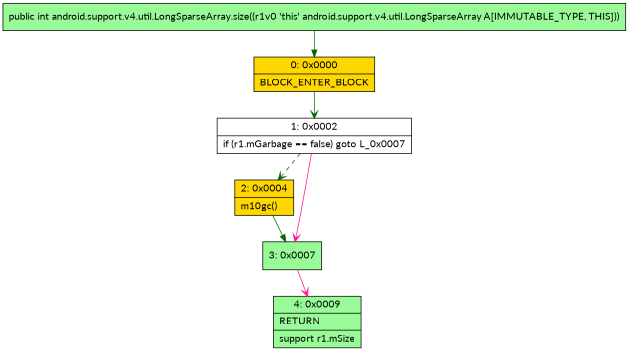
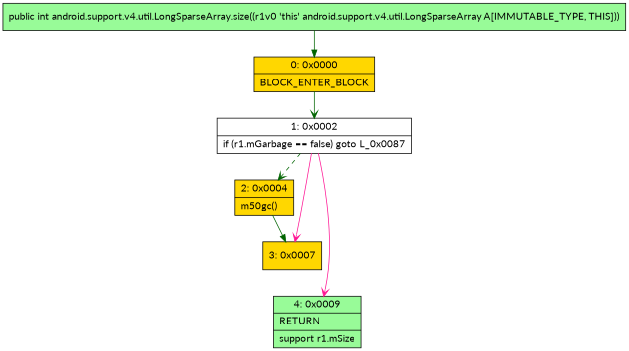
node "1: 0x0002": text "if (r1.mGarbage == false) goto L_0x0007" -> "if (r1.mGarbage == false) goto L_0x0087"
node "2: 0x0004": text "m10gc()" -> "m50gc()"
node "3: 0x0007": fillcolor palegreen -> gold
edge "3: 0x0007" -> "4: 0x0009": now "1: 0x0002" -> "4: 0x0009"
